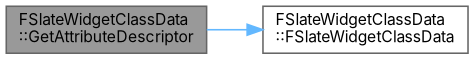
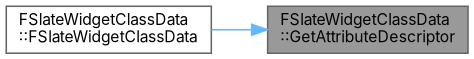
edge "FSlateWidgetClassData ::GetAttributeDescriptor" -> "FSlateWidgetClassData ::FSlateWidgetClassData": reversed
